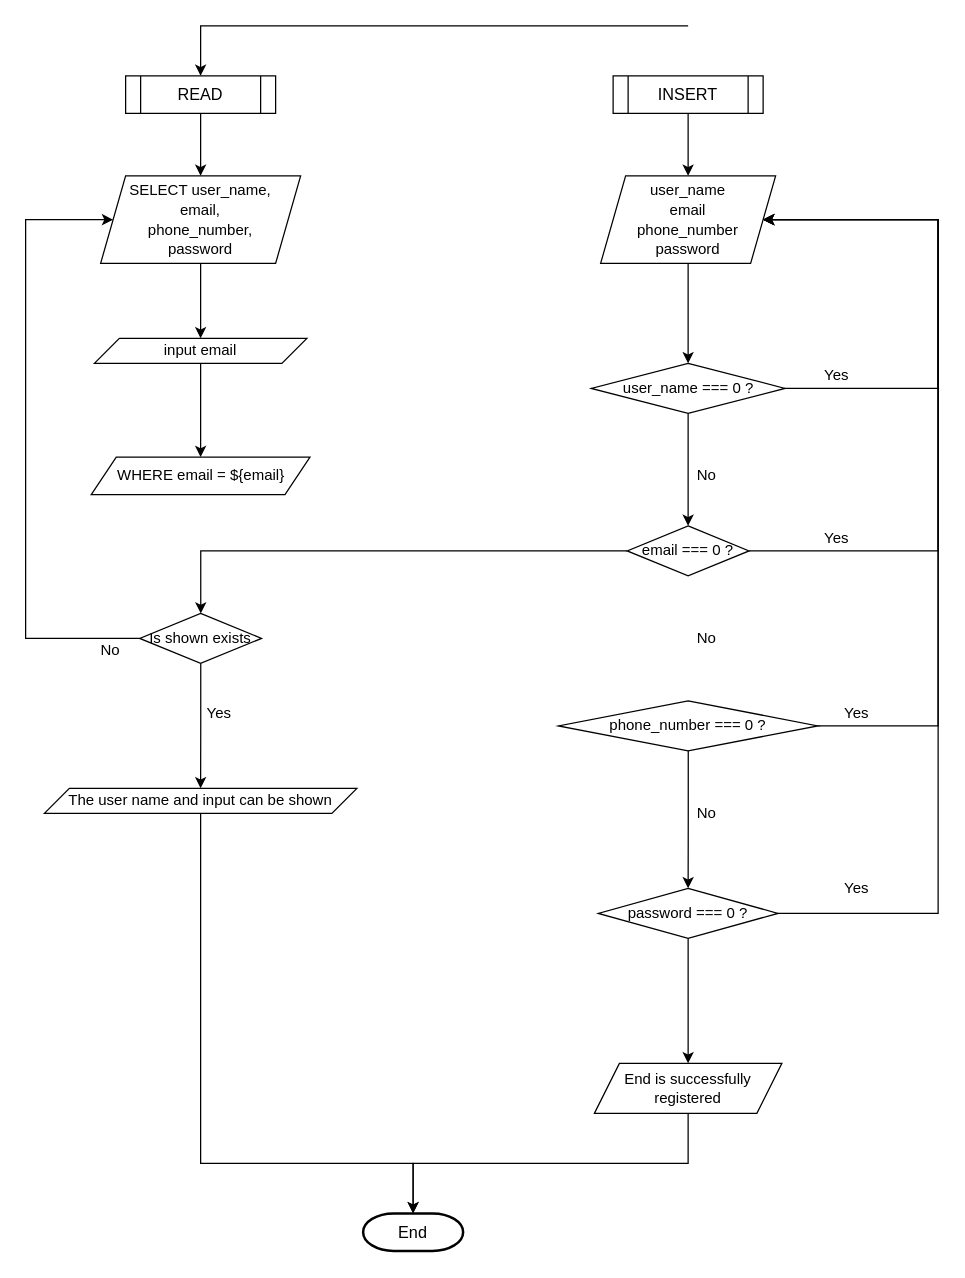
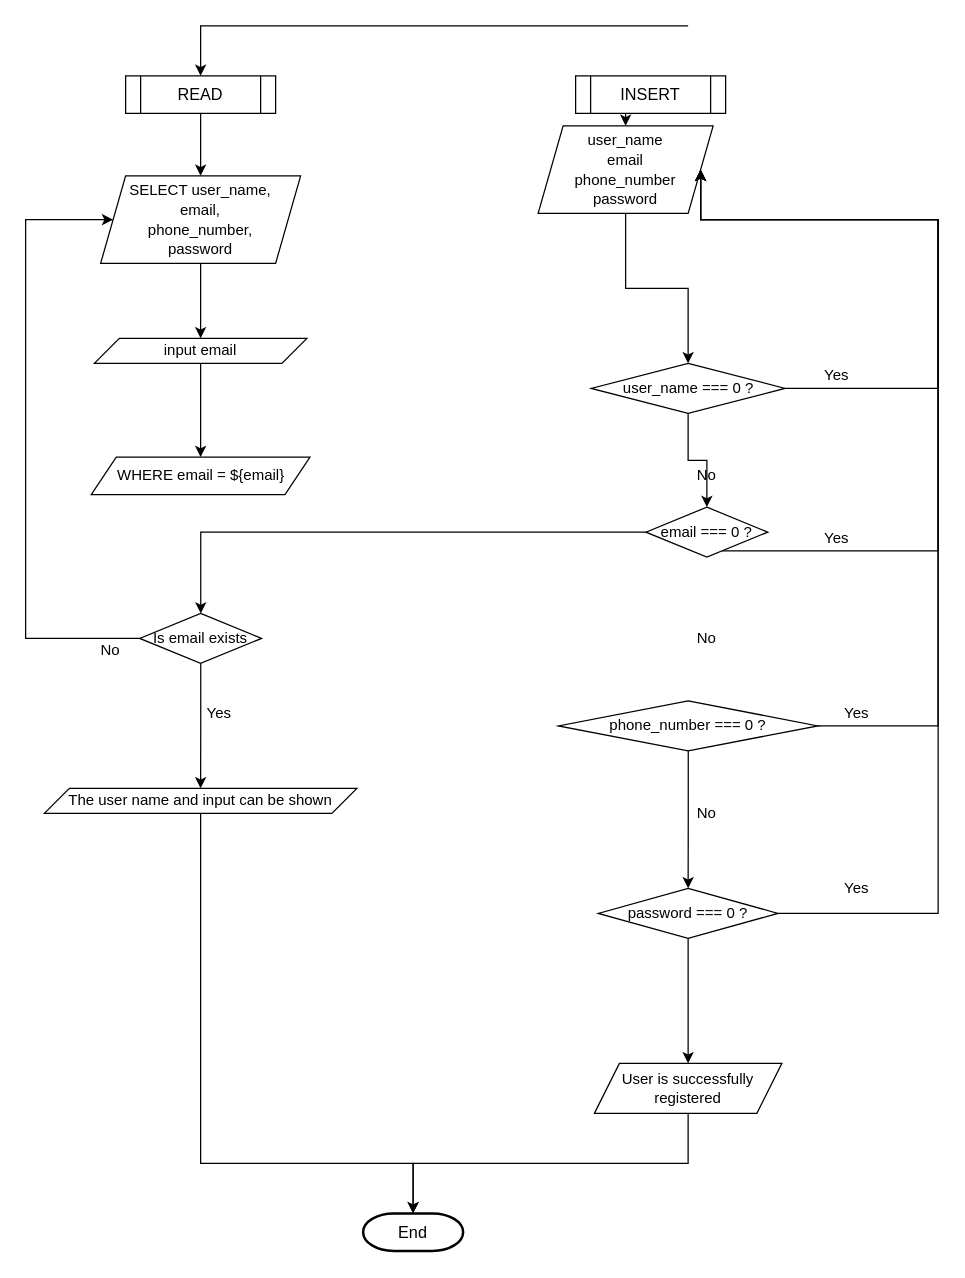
node "INSERT": moved (688, 94) -> (651, 94)
node "user_name email phone_number password": moved (688, 219) -> (626, 169)
node "email === 0 ?": moved (688, 551) -> (707, 532)
node "Is shown exists": label "Is shown exists" -> "Is email exists"
node "End is successfully registered": label "End is successfully registered" -> "User is successfully registered"
